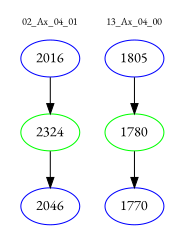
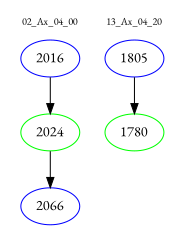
cluster "02_Ax_04_01": label "02_Ax_04_01" -> "02_Ax_04_00"
cluster "13_Ax_04_00": label "13_Ax_04_00" -> "13_Ax_04_20"
node "2324": label "2324" -> "2024"
node "2046": label "2046" -> "2066"
node "1770": removed
